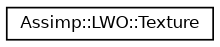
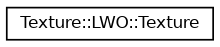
node "Assimp::LWO::Texture": label "Assimp::LWO::Texture" -> "Texture::LWO::Texture"
